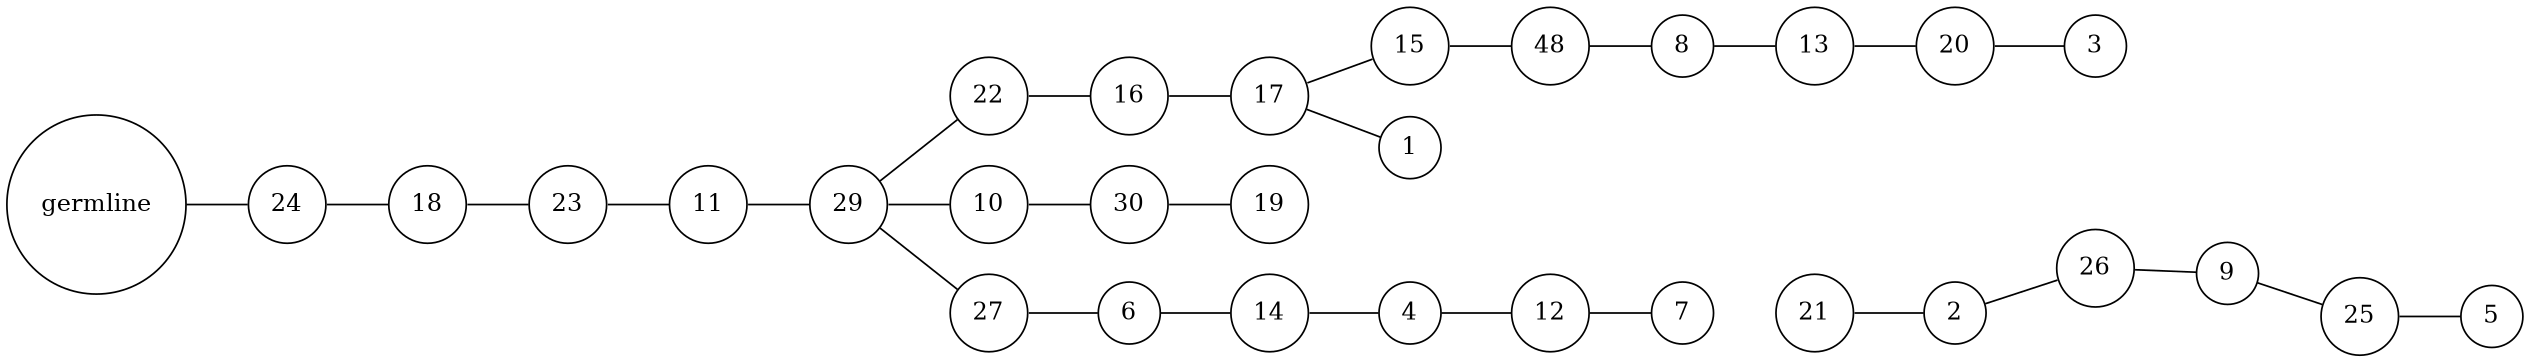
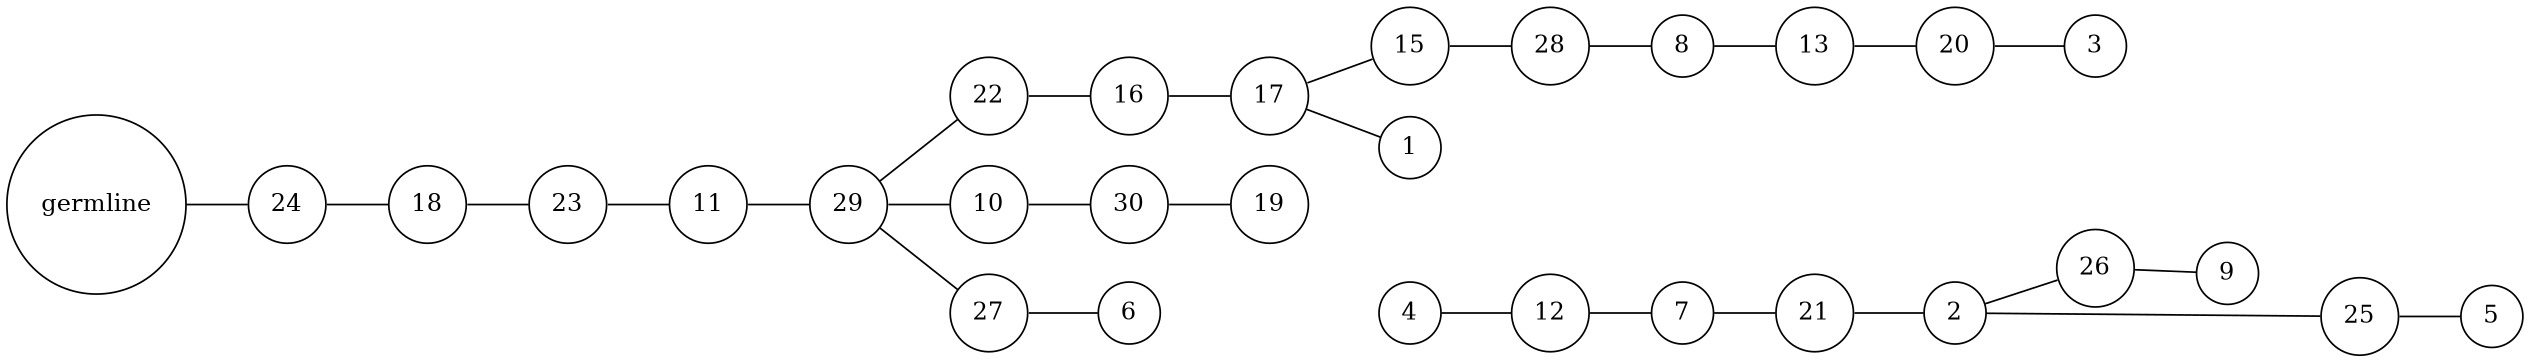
node "48": label "48" -> "28"
edge "9" -- "25": now "2" -- "25"
node "14": removed
edge "7" -- "21": added
